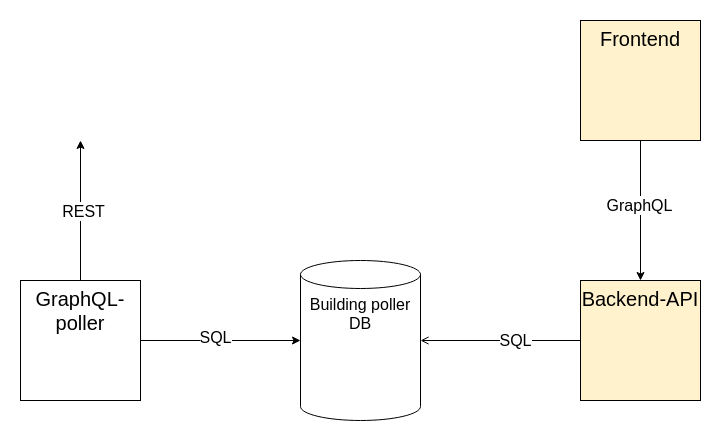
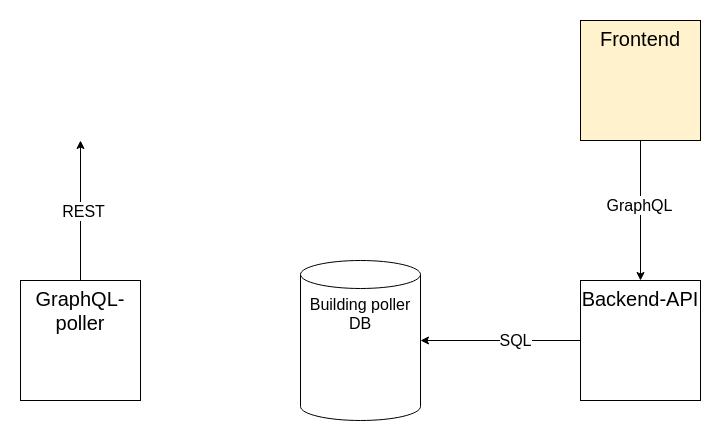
node "Backend-API": fillcolor #fff2cc -> #ffffff
edge "GraphQL-poller" -> "Building poller DB": removed, label "SQL"
edge "Backend-API" -> "Building poller DB": arrowhead open -> classic
